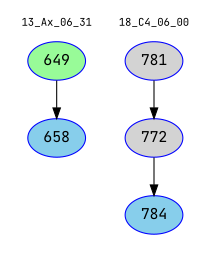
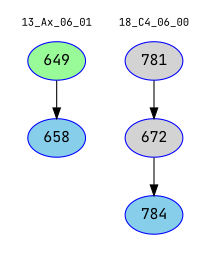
cluster "13_Ax_06_31": label "13_Ax_06_31" -> "13_Ax_06_01"
node "772": label "772" -> "672"
